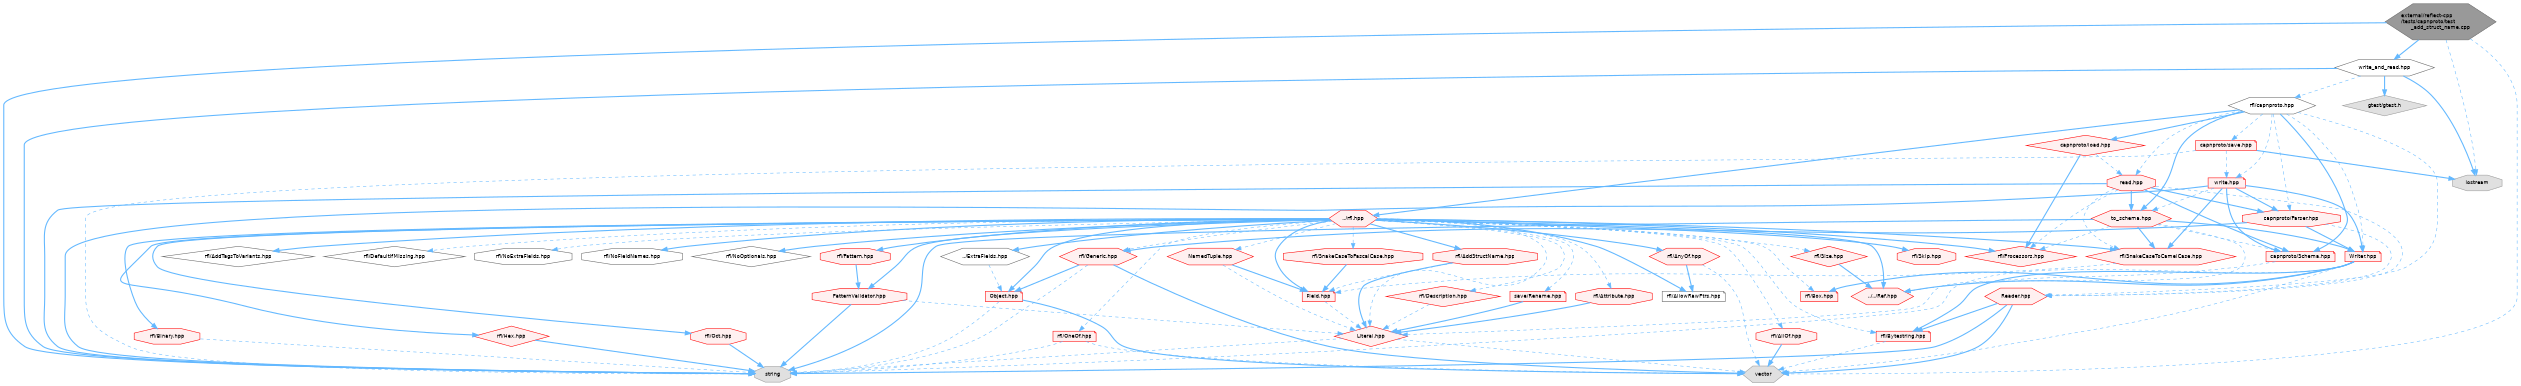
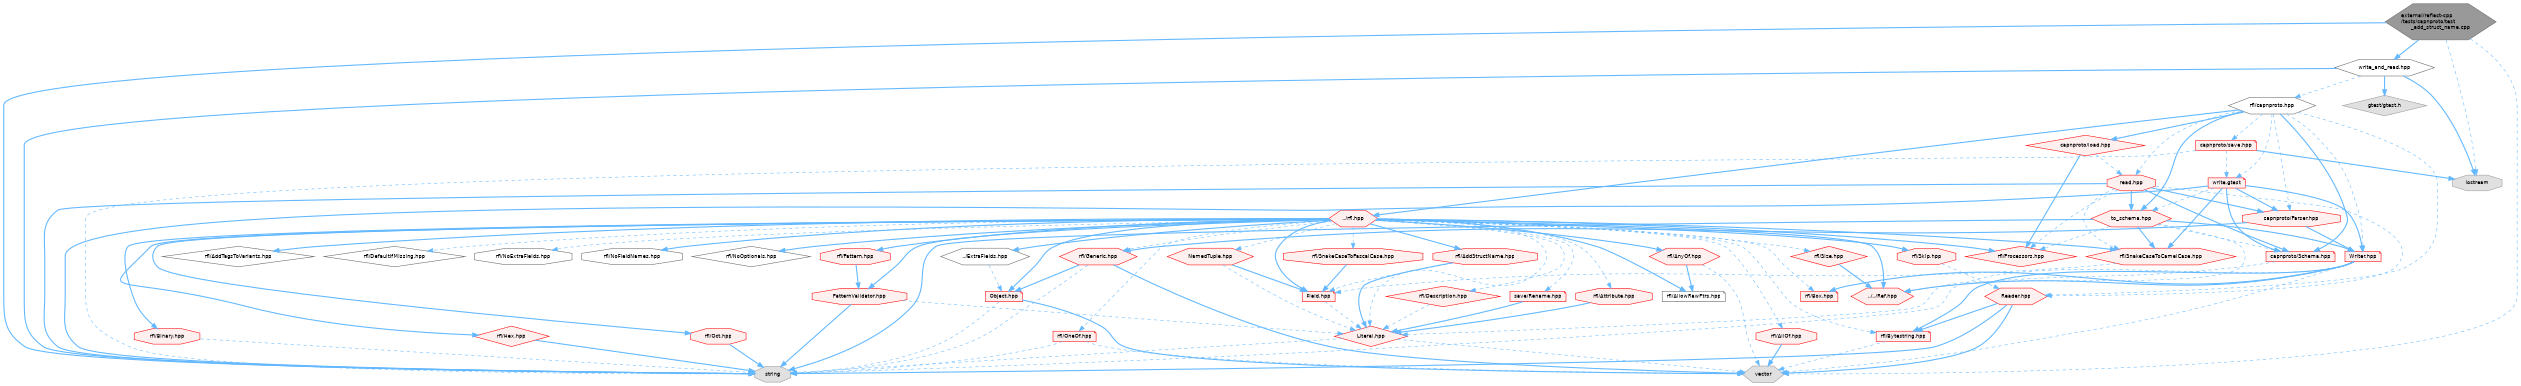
node "write.hpp": label "write.hpp" -> "write.gtest"
edge "capnproto/Parser.hpp" -> "Reader.hpp": now "rfl/Skip.hpp" -> "Reader.hpp"
